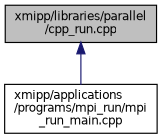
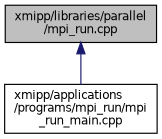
node "xmipp/libraries/parallel /cpp_run.cpp": label "xmipp/libraries/parallel /cpp_run.cpp" -> "xmipp/libraries/parallel /mpi_run.cpp"
